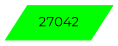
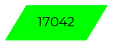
node "27042": label "27042" -> "17042"
